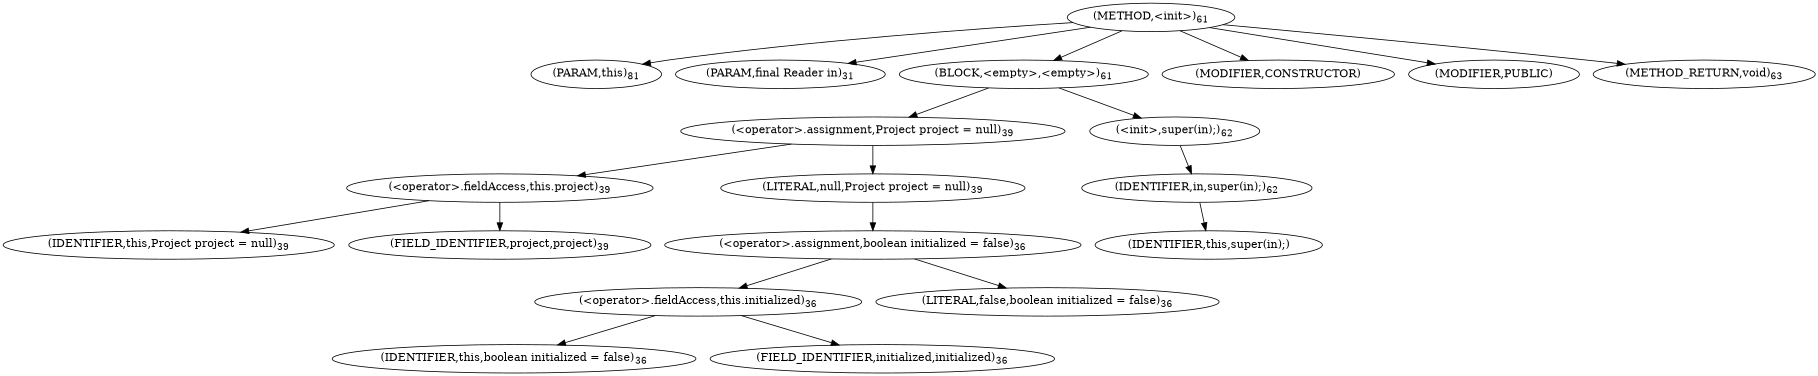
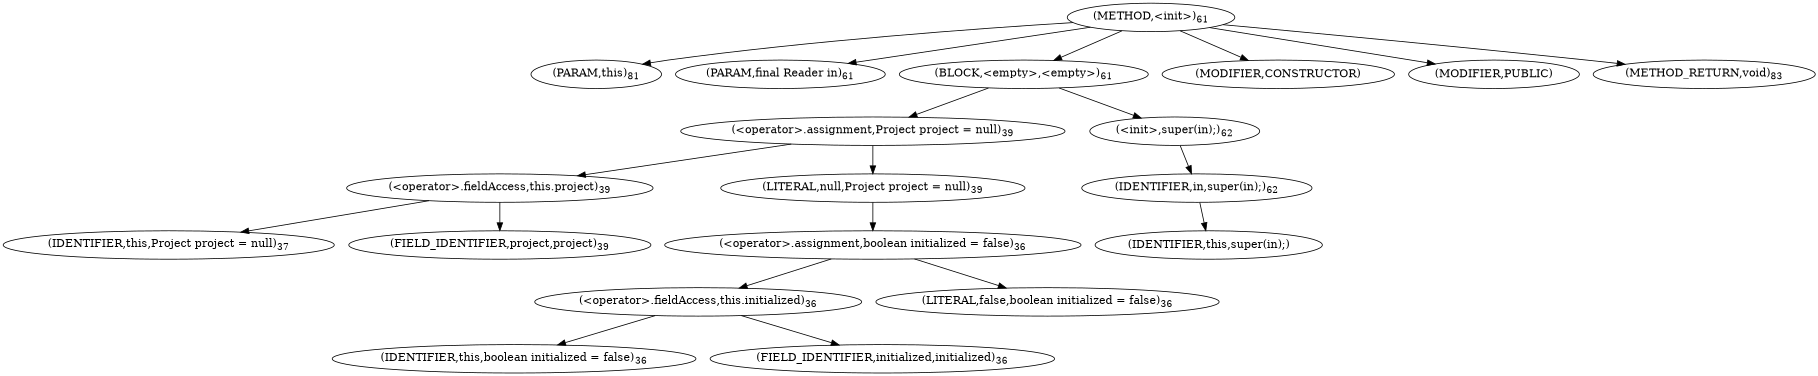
node "(PARAM,final Reader in)": text "31" -> "61"
node "(METHOD_RETURN,void)": text "63" -> "83"
node "(IDENTIFIER,this,Project project = null)": text "39" -> "37"
